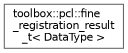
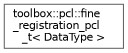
node "toolbox::pcl::fine _registration_result _t< DataType >": label "toolbox::pcl::fine _registration_result _t< DataType >" -> "toolbox::pcl::fine _registration_pcl _t< DataType >"
